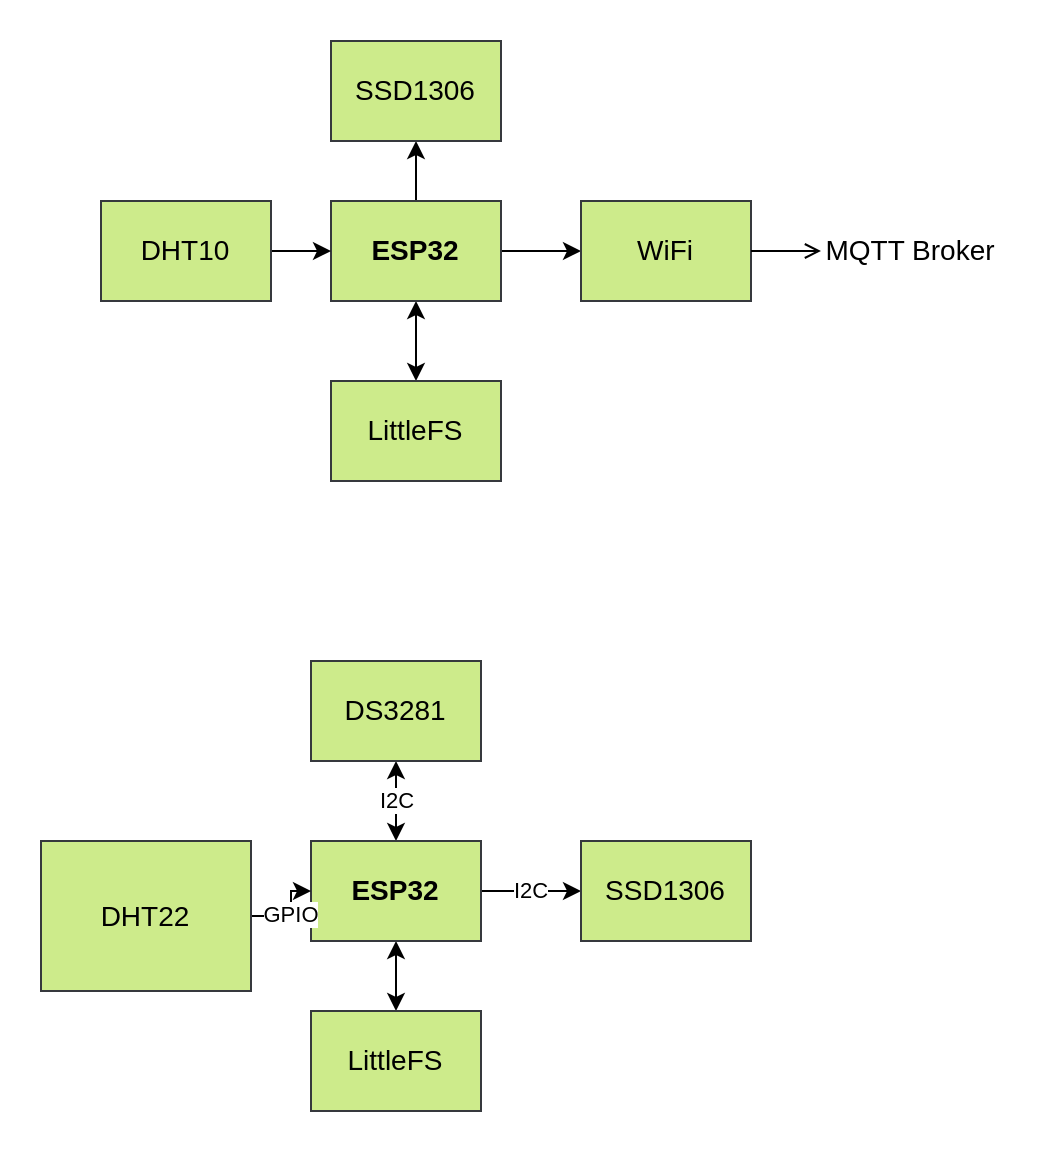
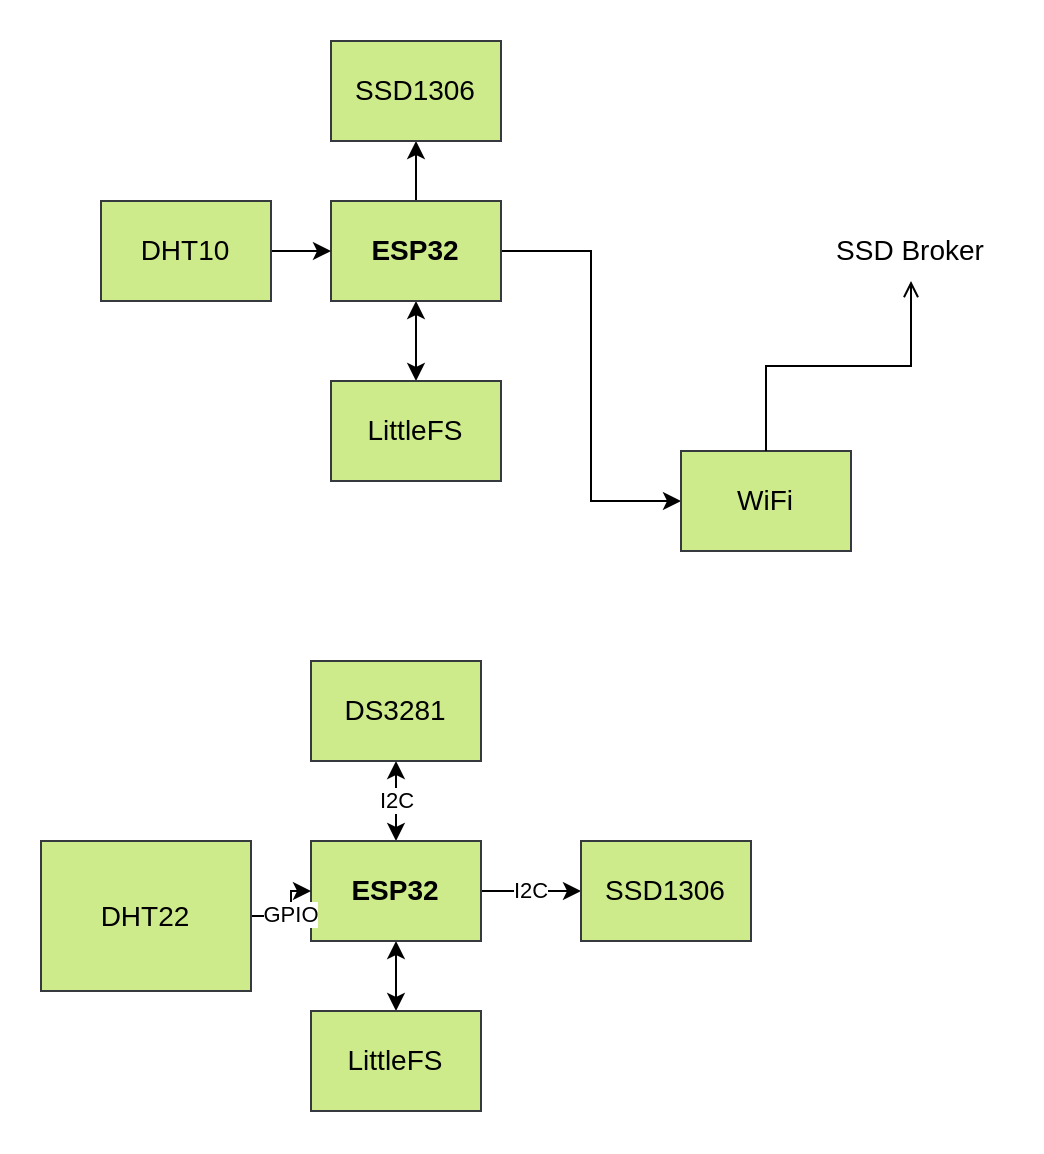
node "WiFi": moved (666, 251) -> (766, 501)
node "MQTT Broker": label "MQTT Broker" -> "SSD Broker"
